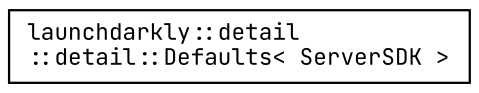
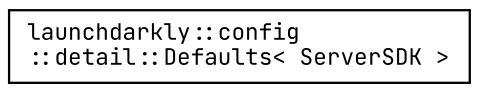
node "launchdarkly::detail ::detail::Defaults< ServerSDK >": label "launchdarkly::detail ::detail::Defaults< ServerSDK >" -> "launchdarkly::config ::detail::Defaults< ServerSDK >"
